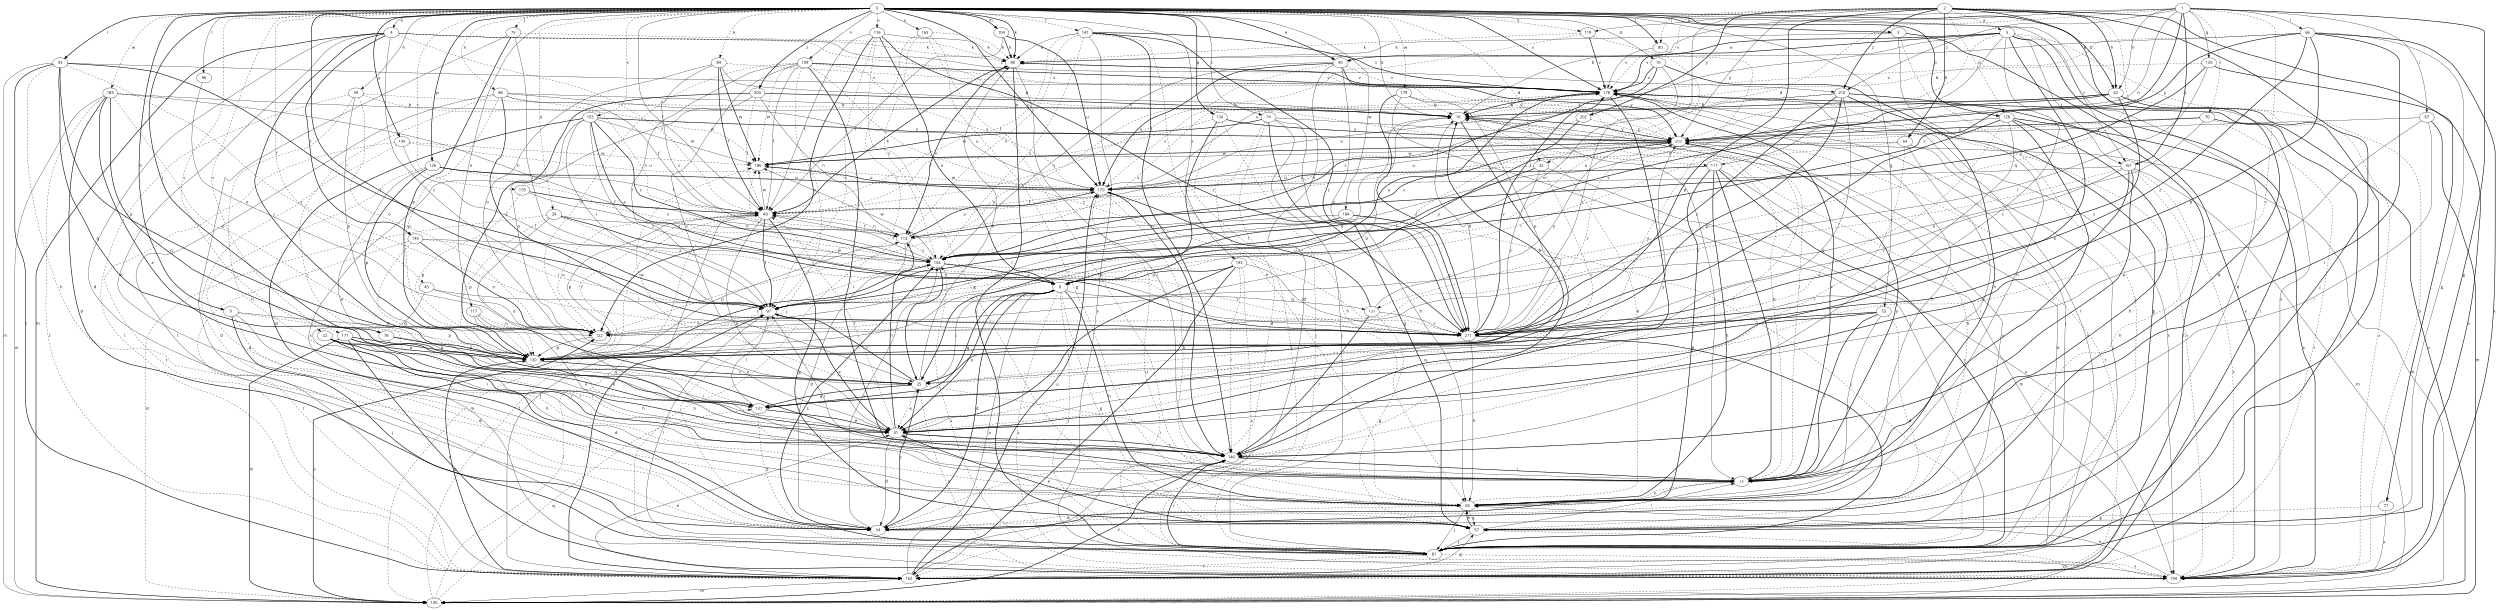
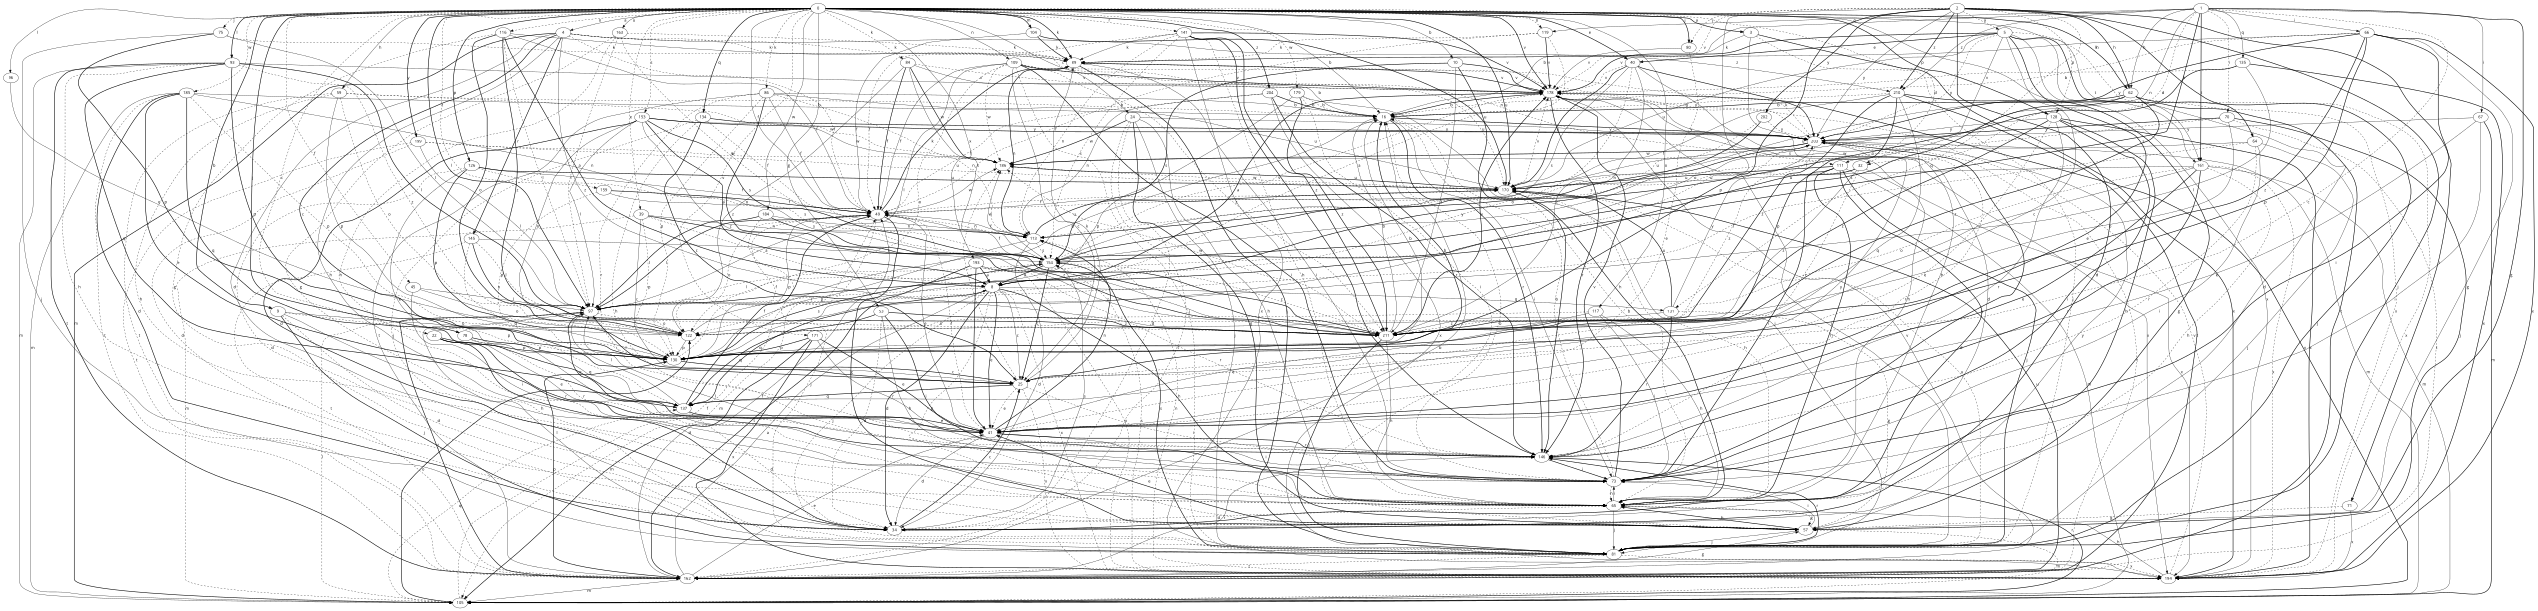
edge "137" -> "49": added, label "f"
